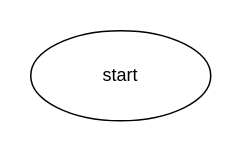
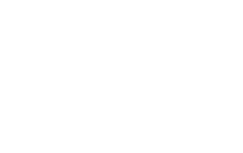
node "start": removed
